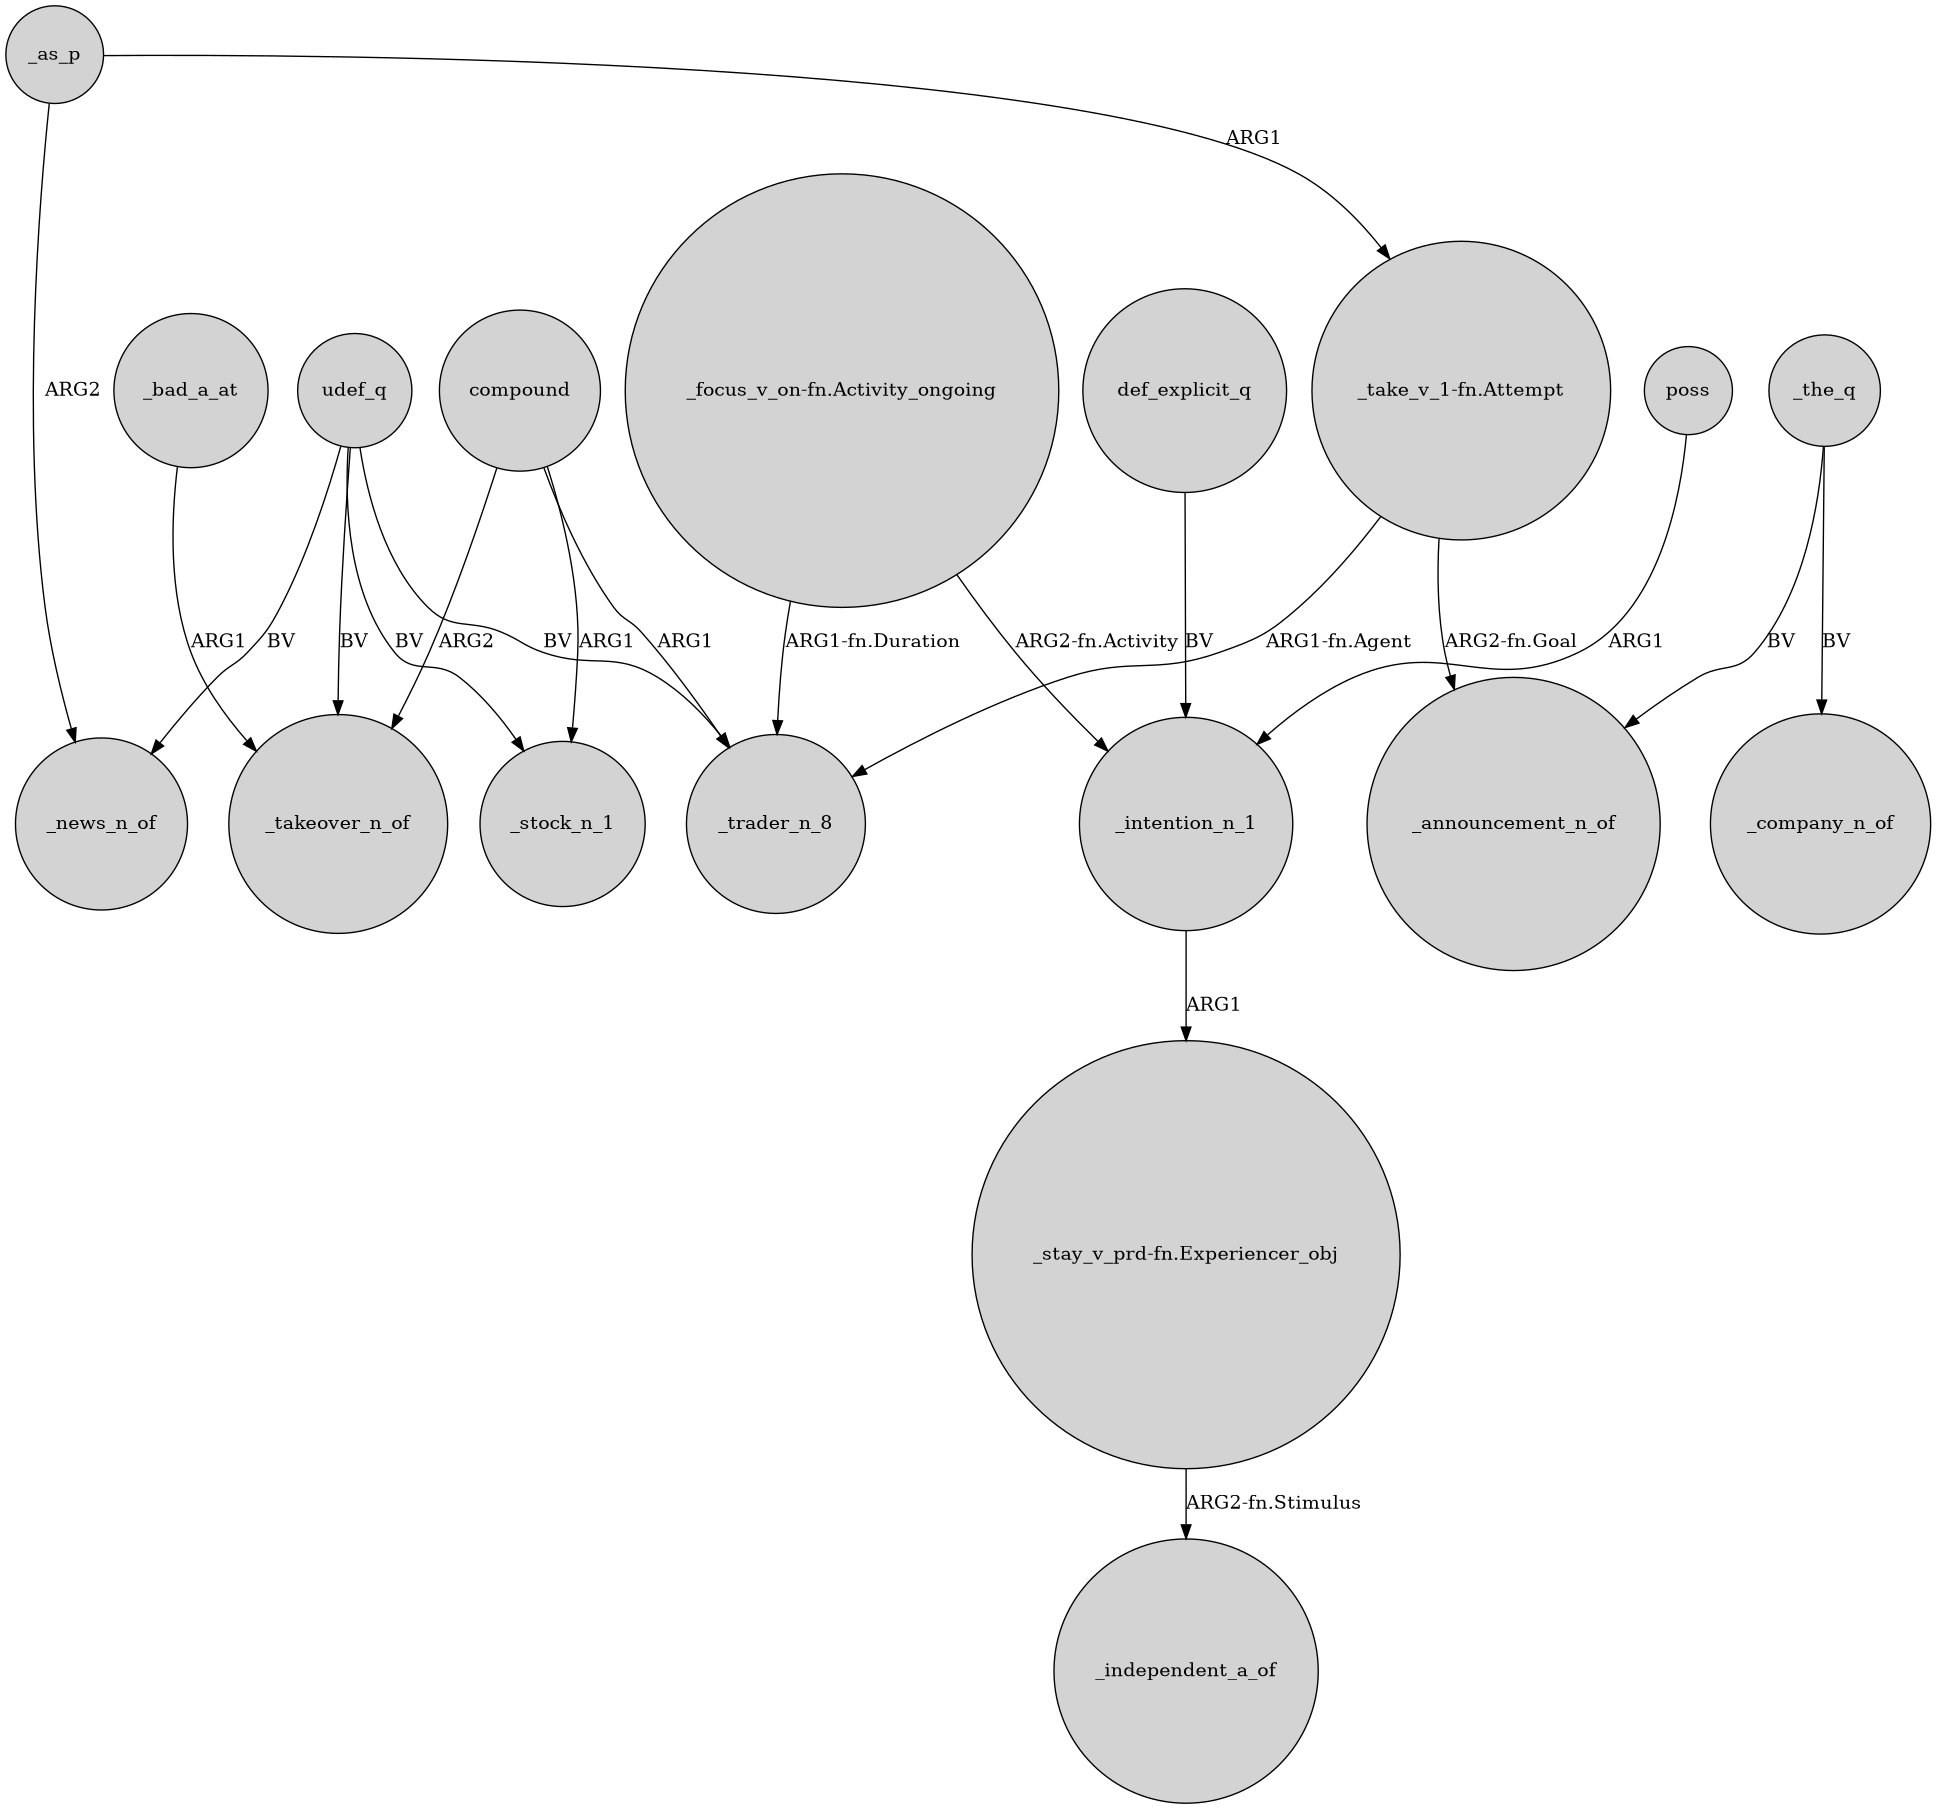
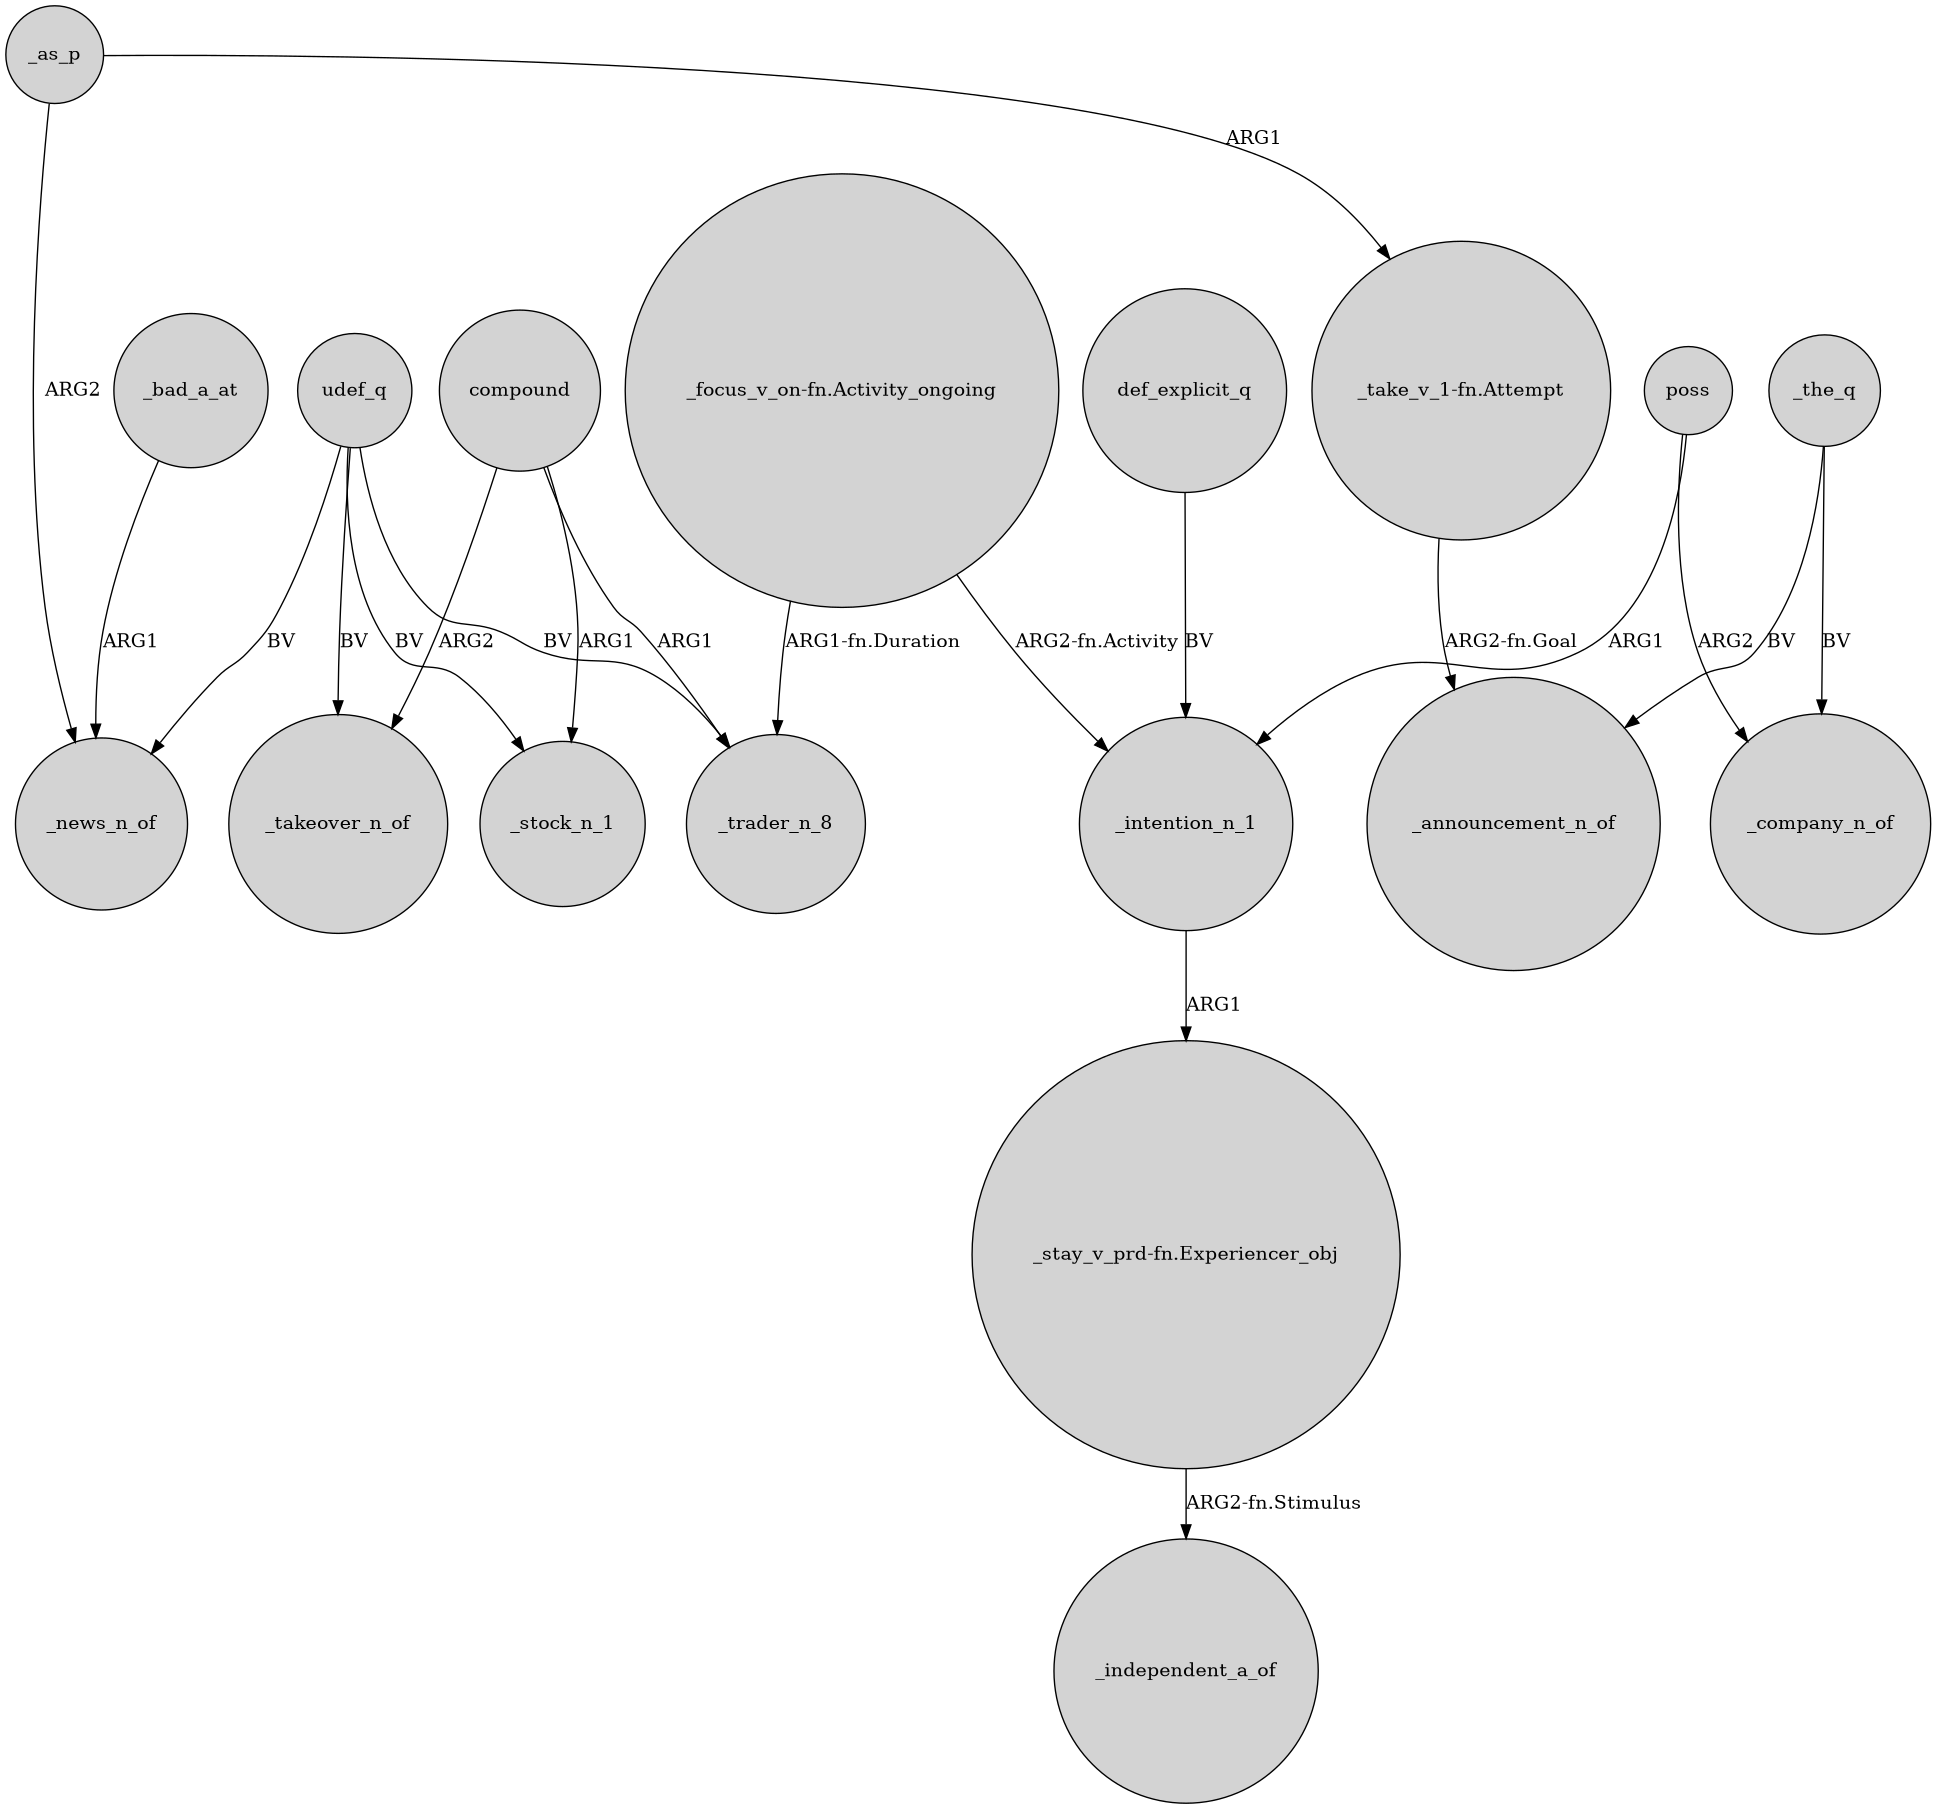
edge "poss" -> "_company_n_of": added, label "ARG2"
edge "_bad_a_at" -> "_takeover_n_of": now "_bad_a_at" -> "_news_n_of"
edge "_take_v_1-fn.Attempt" -> "_trader_n_8": removed, label "ARG1-fn.Agent"
